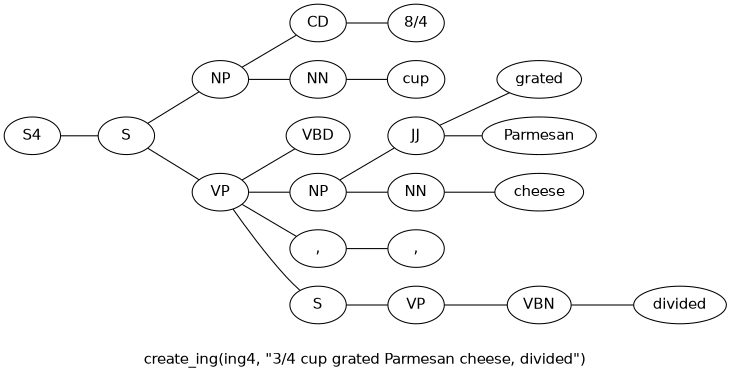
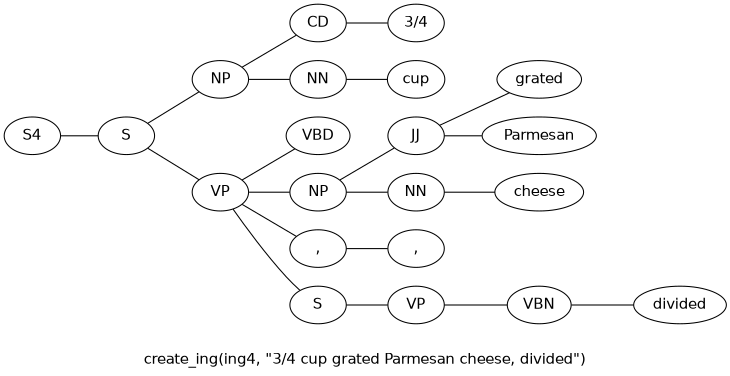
node "8/4": label "8/4" -> "3/4"
